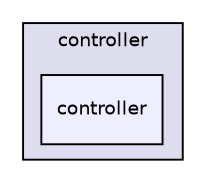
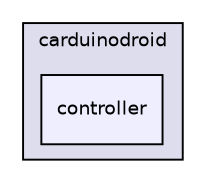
cluster "controller": label "controller" -> "carduinodroid"
